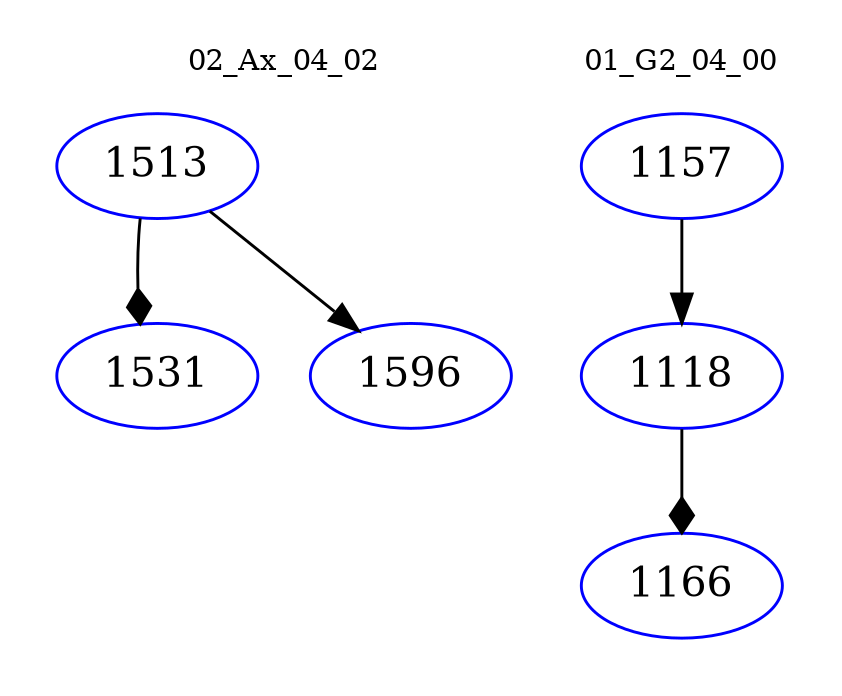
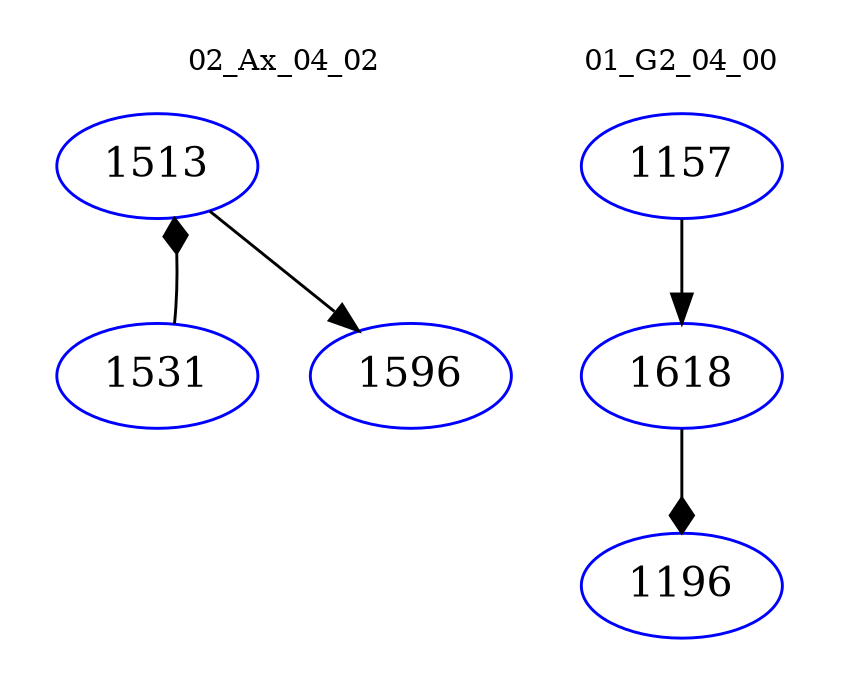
edge "1513" -> "1531": reversed
node "1118": label "1118" -> "1618"
node "1166": label "1166" -> "1196"
